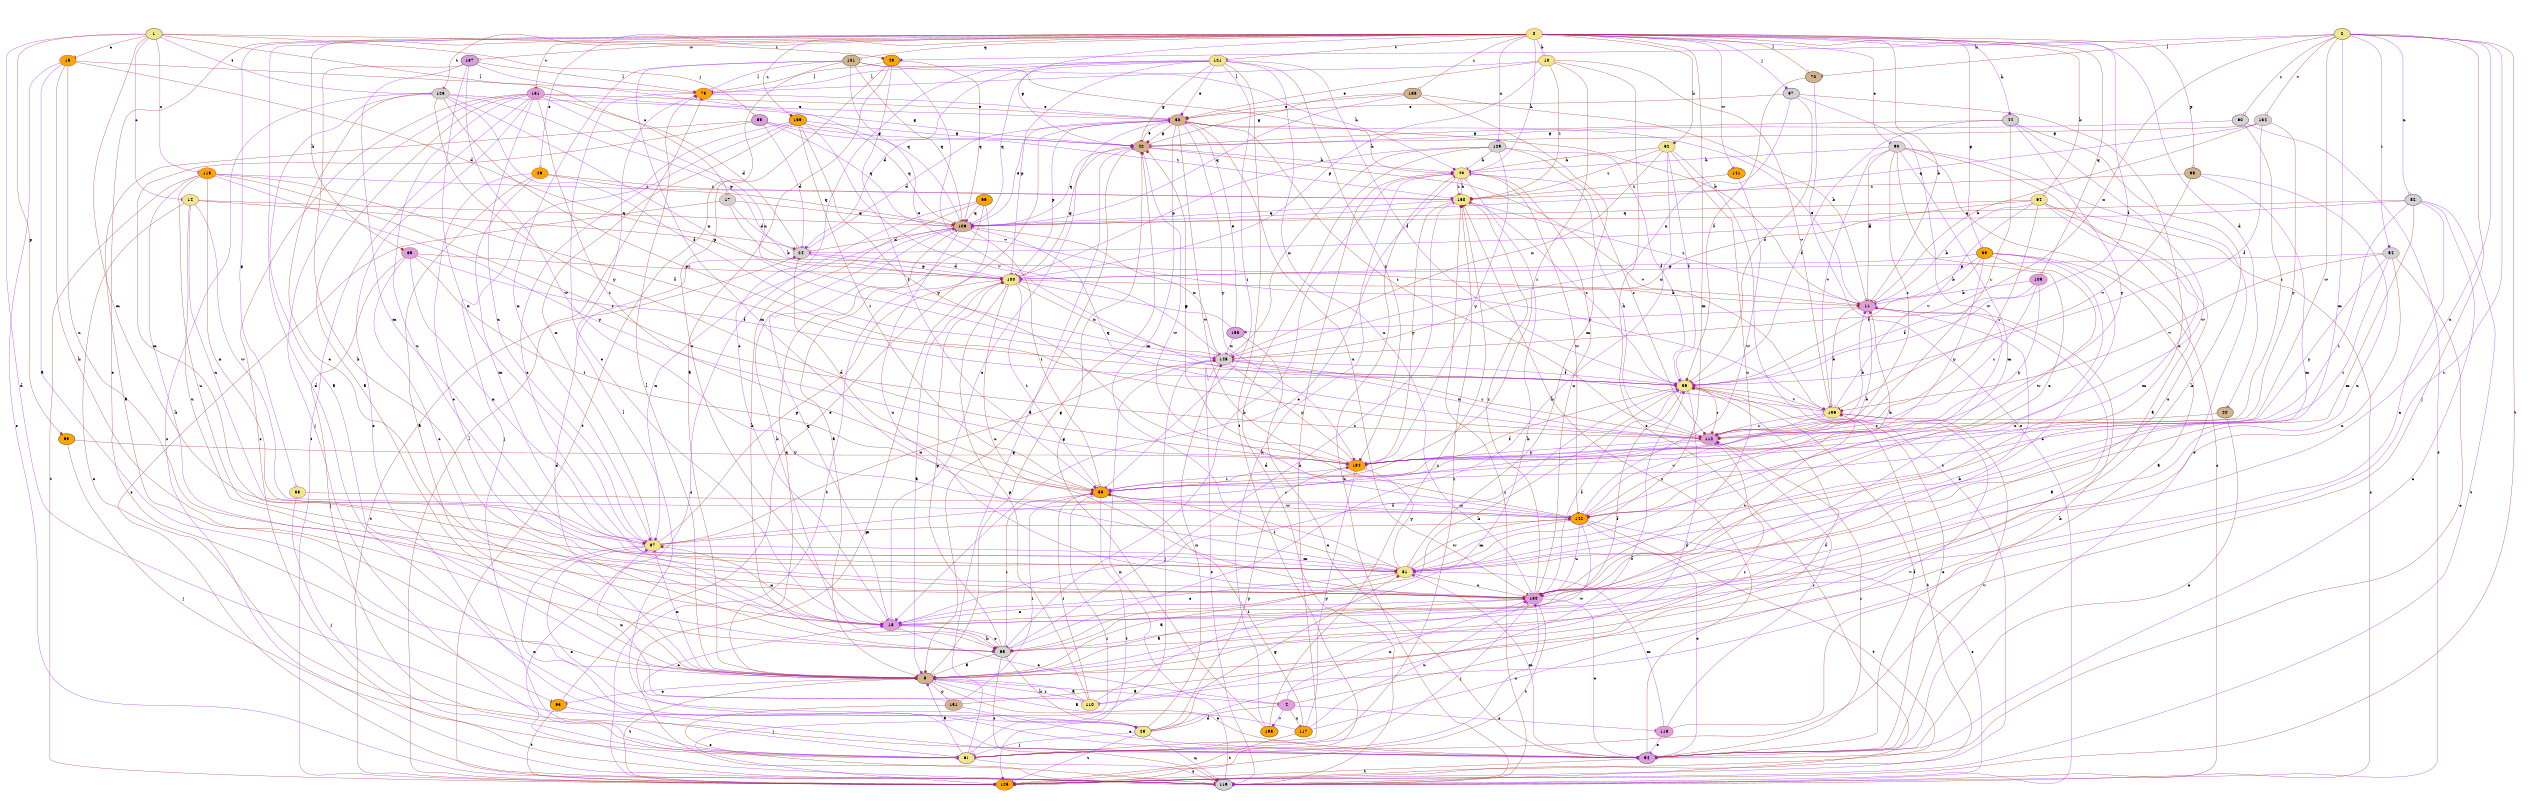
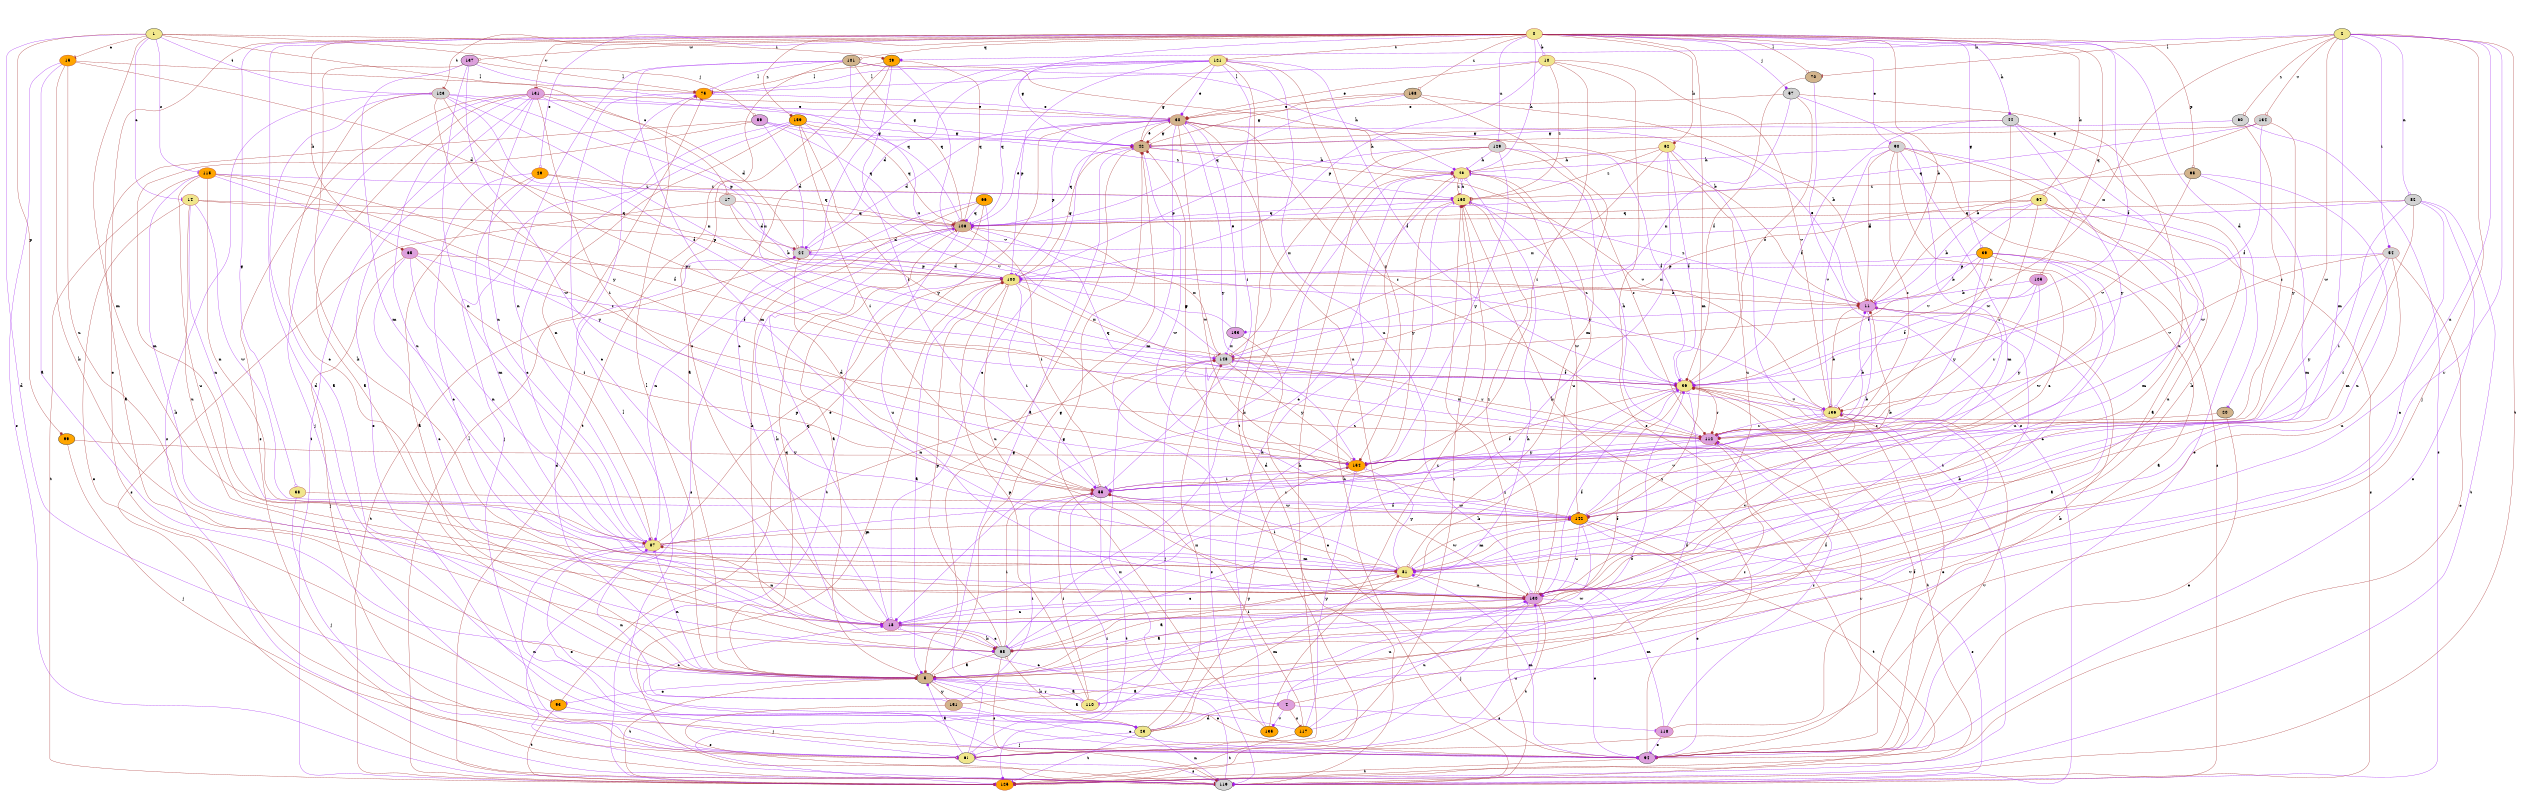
node "141": removed
node "55": fillcolor orange -> plum
edge "23" -> "81": label "g" -> "m"
